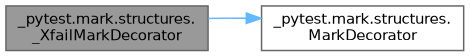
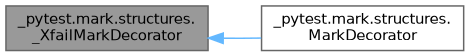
edge "_pytest.mark.structures. _XfailMarkDecorator" -> "_pytest.mark.structures. MarkDecorator": reversed
